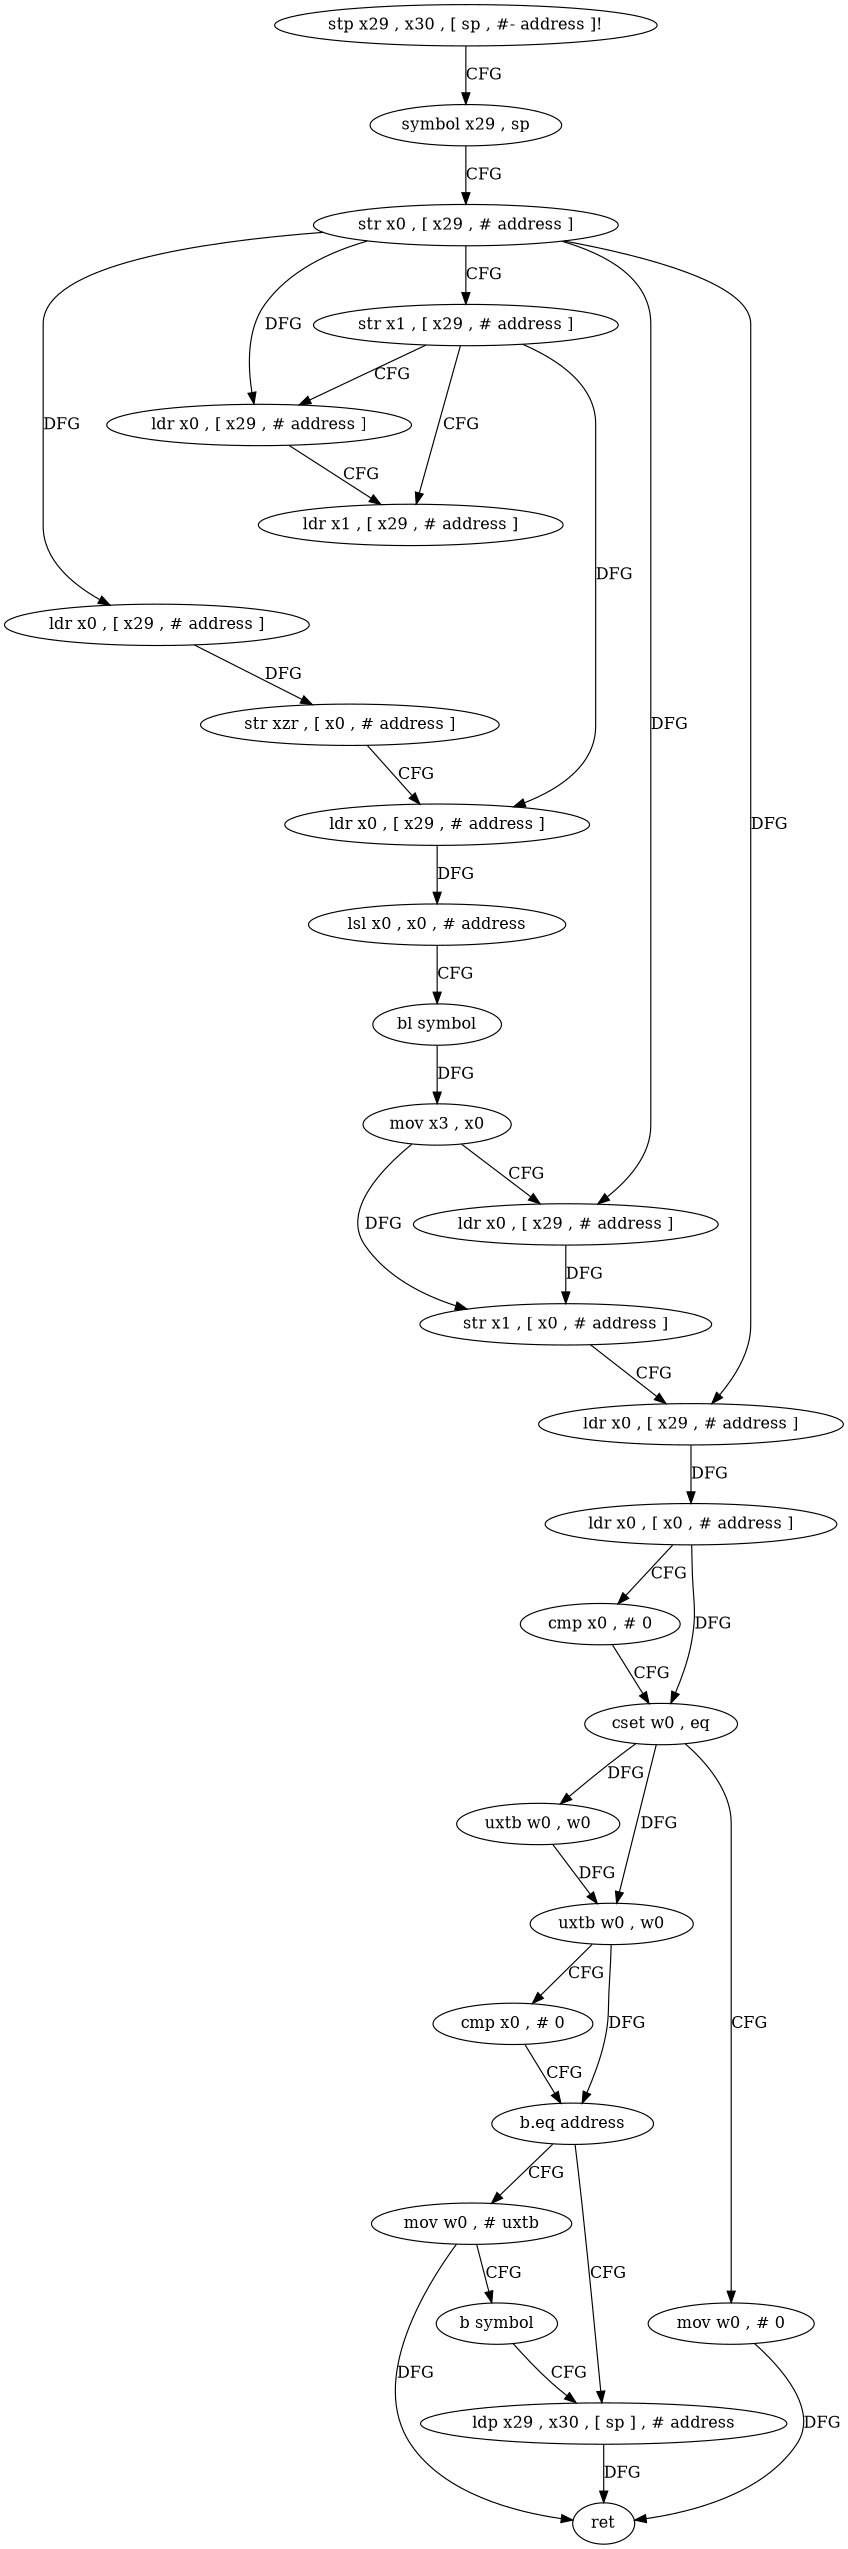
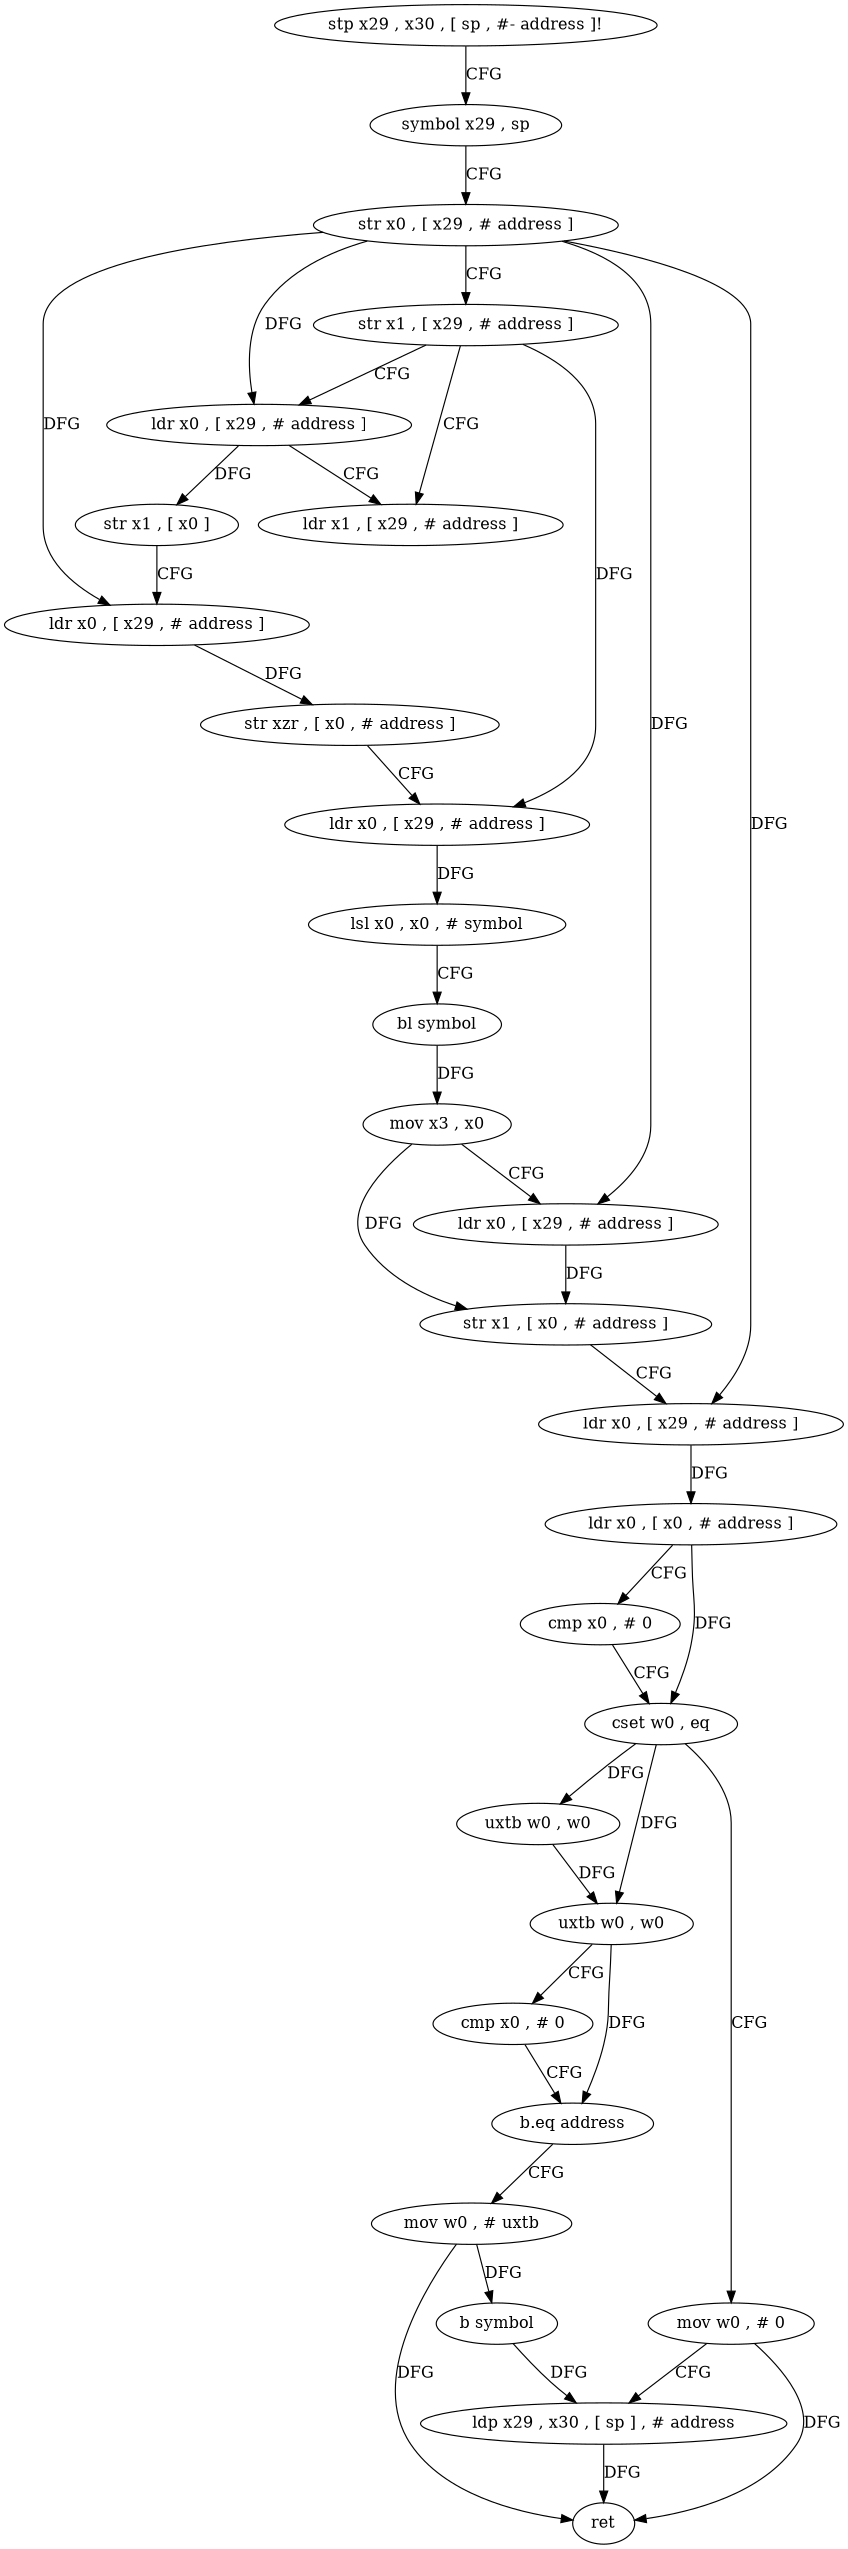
node "str x1 , [ x0 ]": added
node "lsl x0 , x0 , # address": label "lsl x0 , x0 , # address" -> "lsl x0 , x0 , # symbol"
edge "b.eq address" -> "ldp x29 , x30 , [ sp ] , # address": now "mov w0 , # 0" -> "ldp x29 , x30 , [ sp ] , # address"
edge "mov w0 , # uxtb" -> "b symbol": label "CFG" -> "DFG"
edge "b symbol" -> "ldp x29 , x30 , [ sp ] , # address": label "CFG" -> "DFG"
